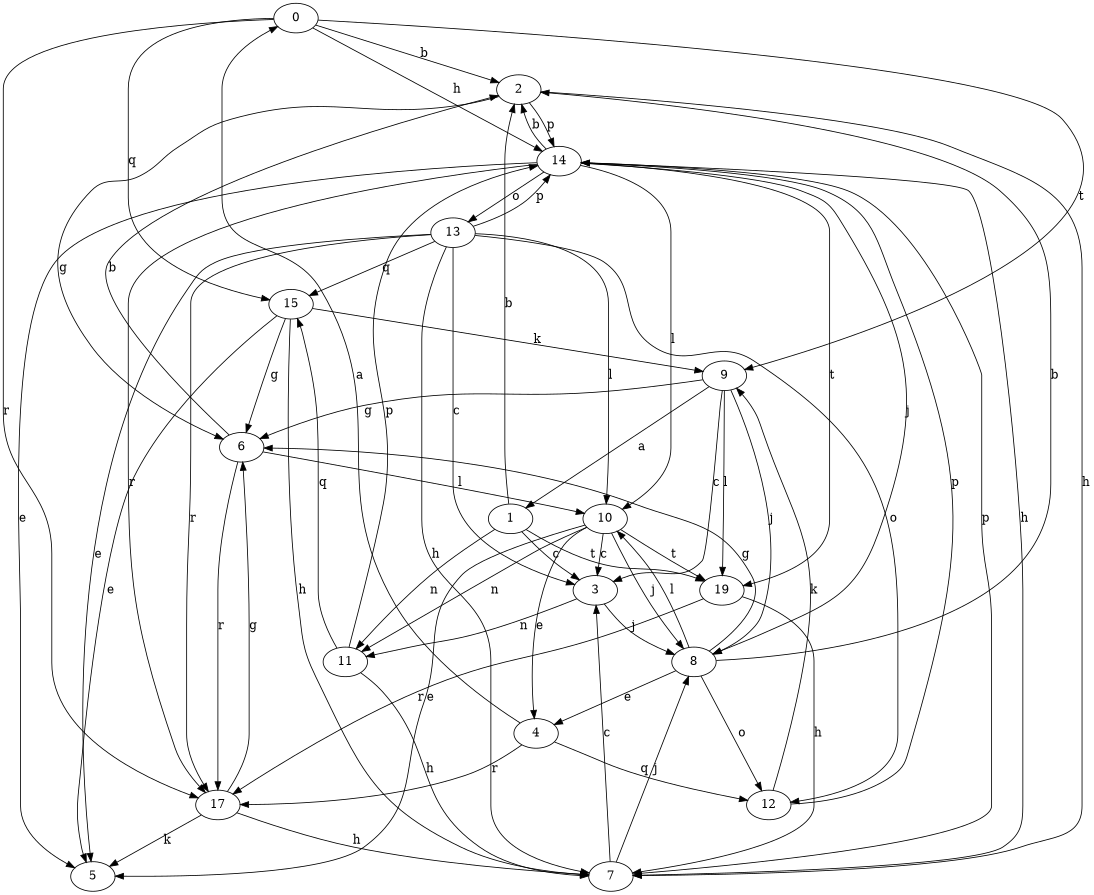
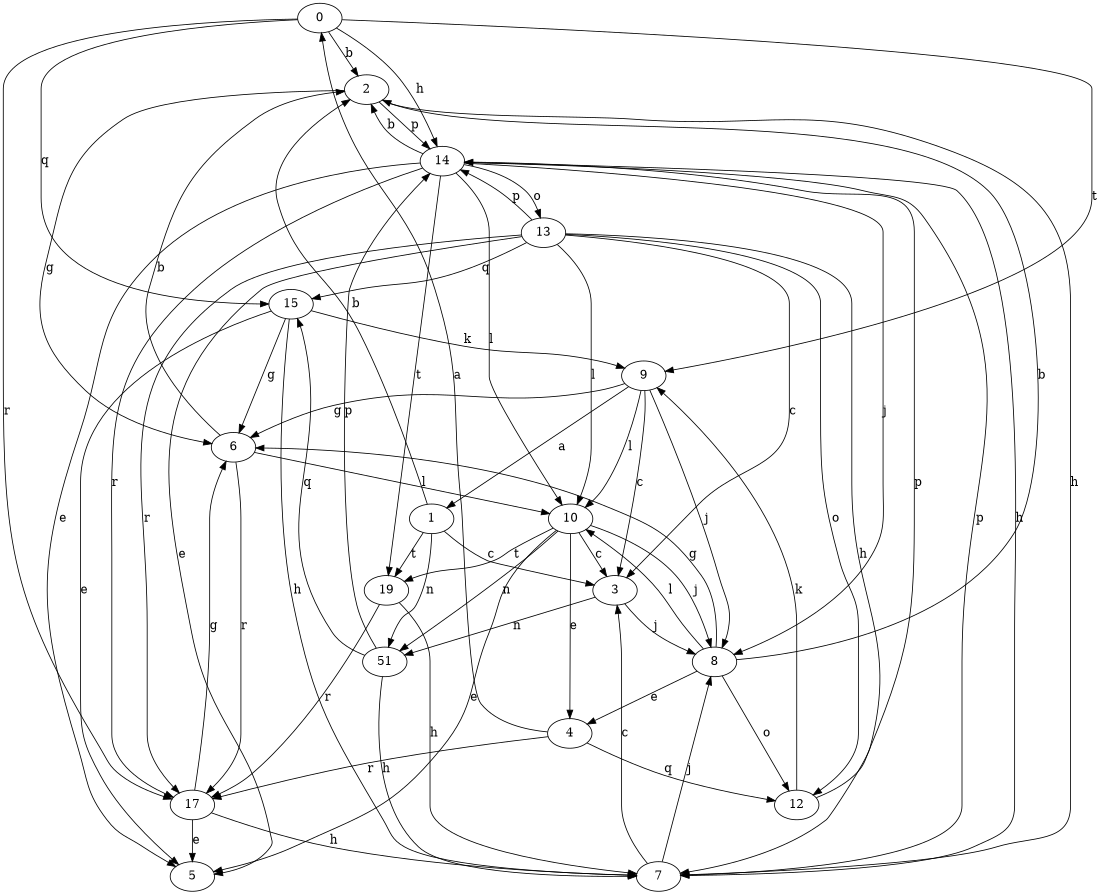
edge "9" -> "19": now "9" -> "10"
node "11": label "11" -> "51"
edge "17" -> "5": label "k" -> "e"
